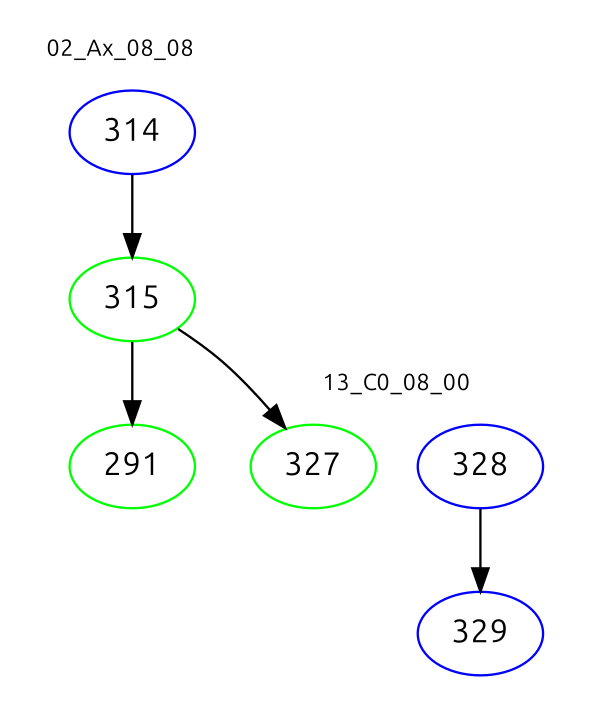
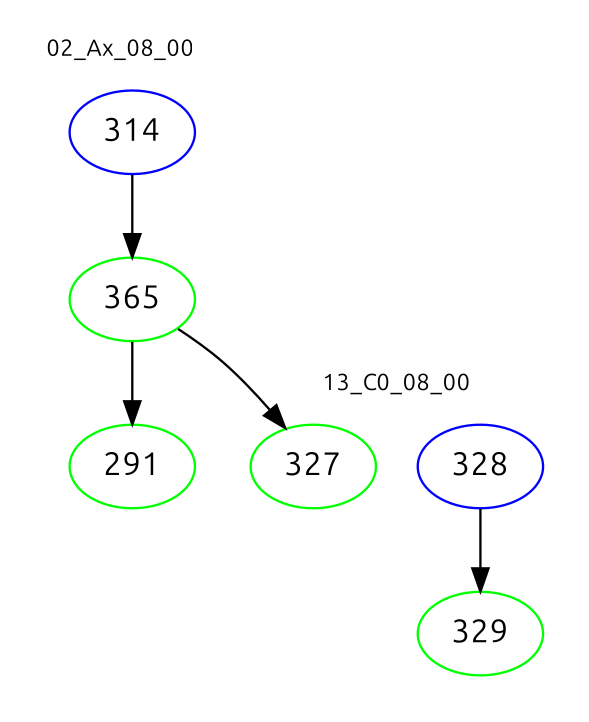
cluster "02_Ax_08_08": label "02_Ax_08_08" -> "02_Ax_08_00"
node "315": label "315" -> "365"
node "329": color blue -> green
